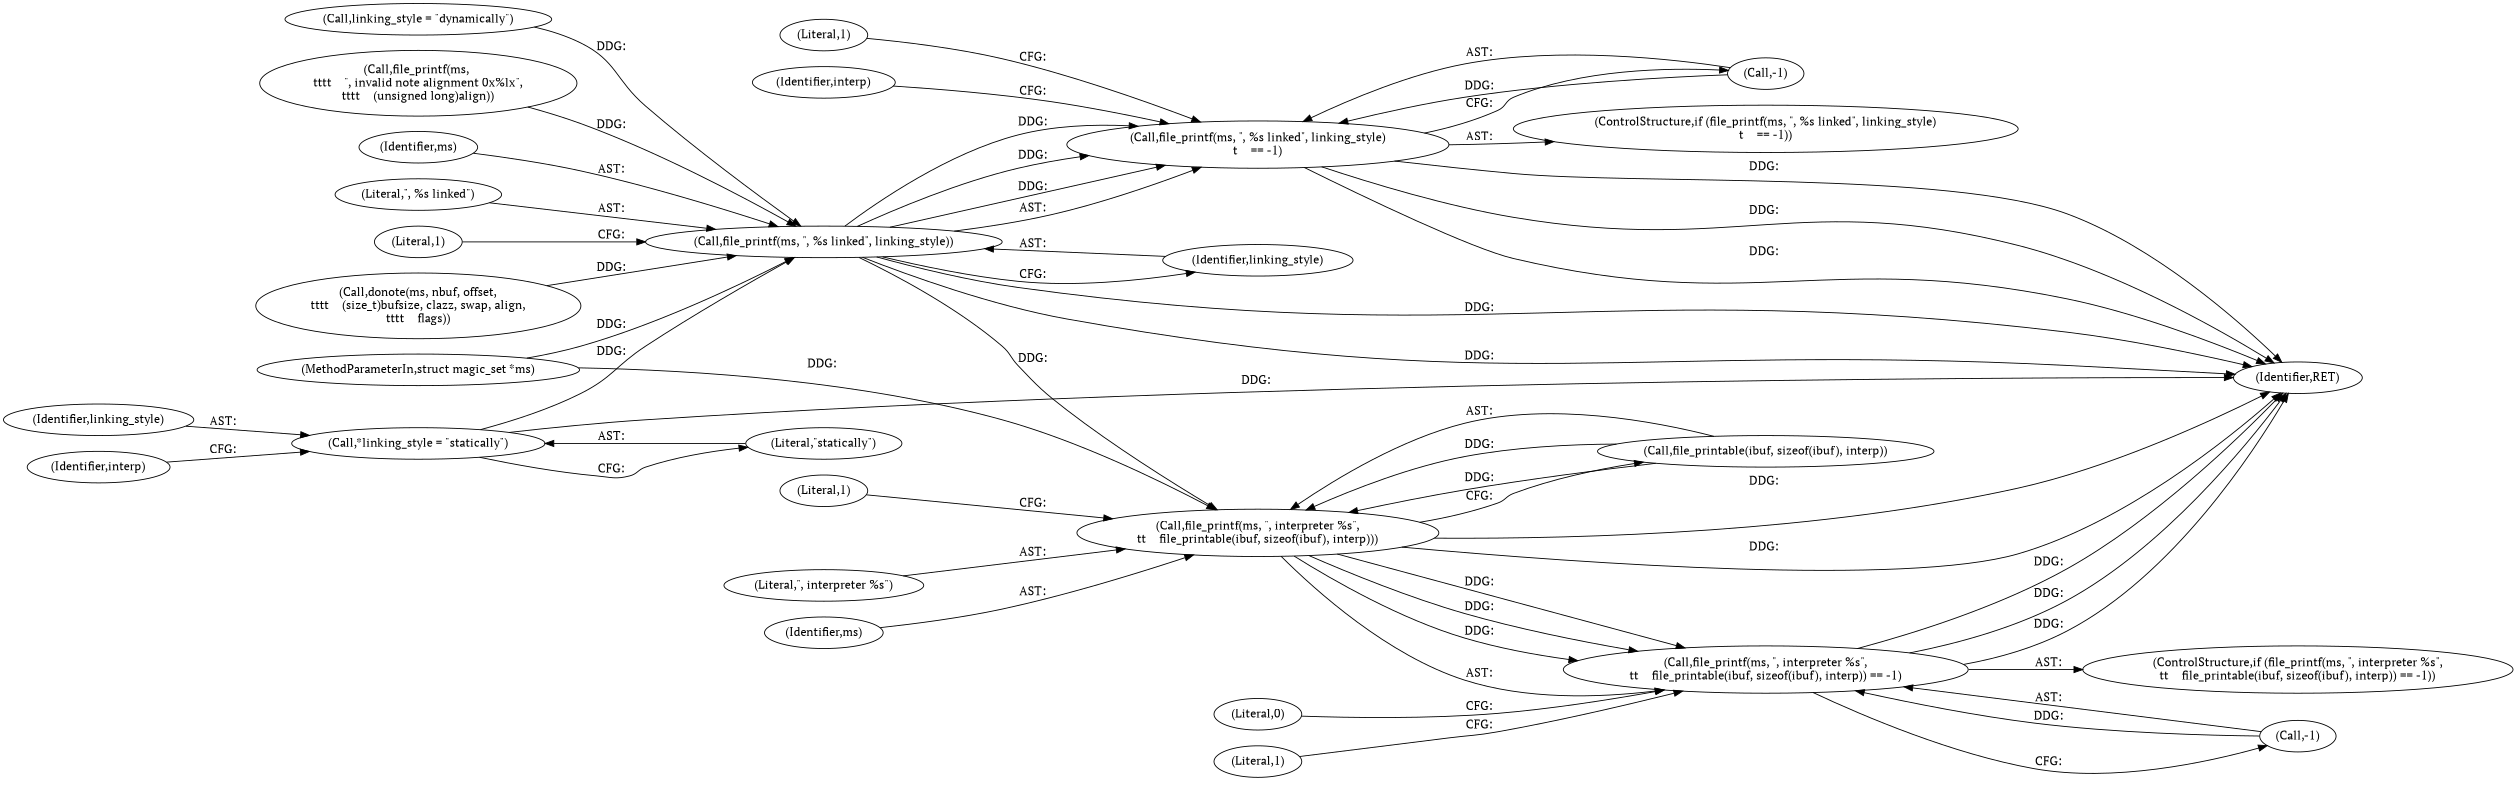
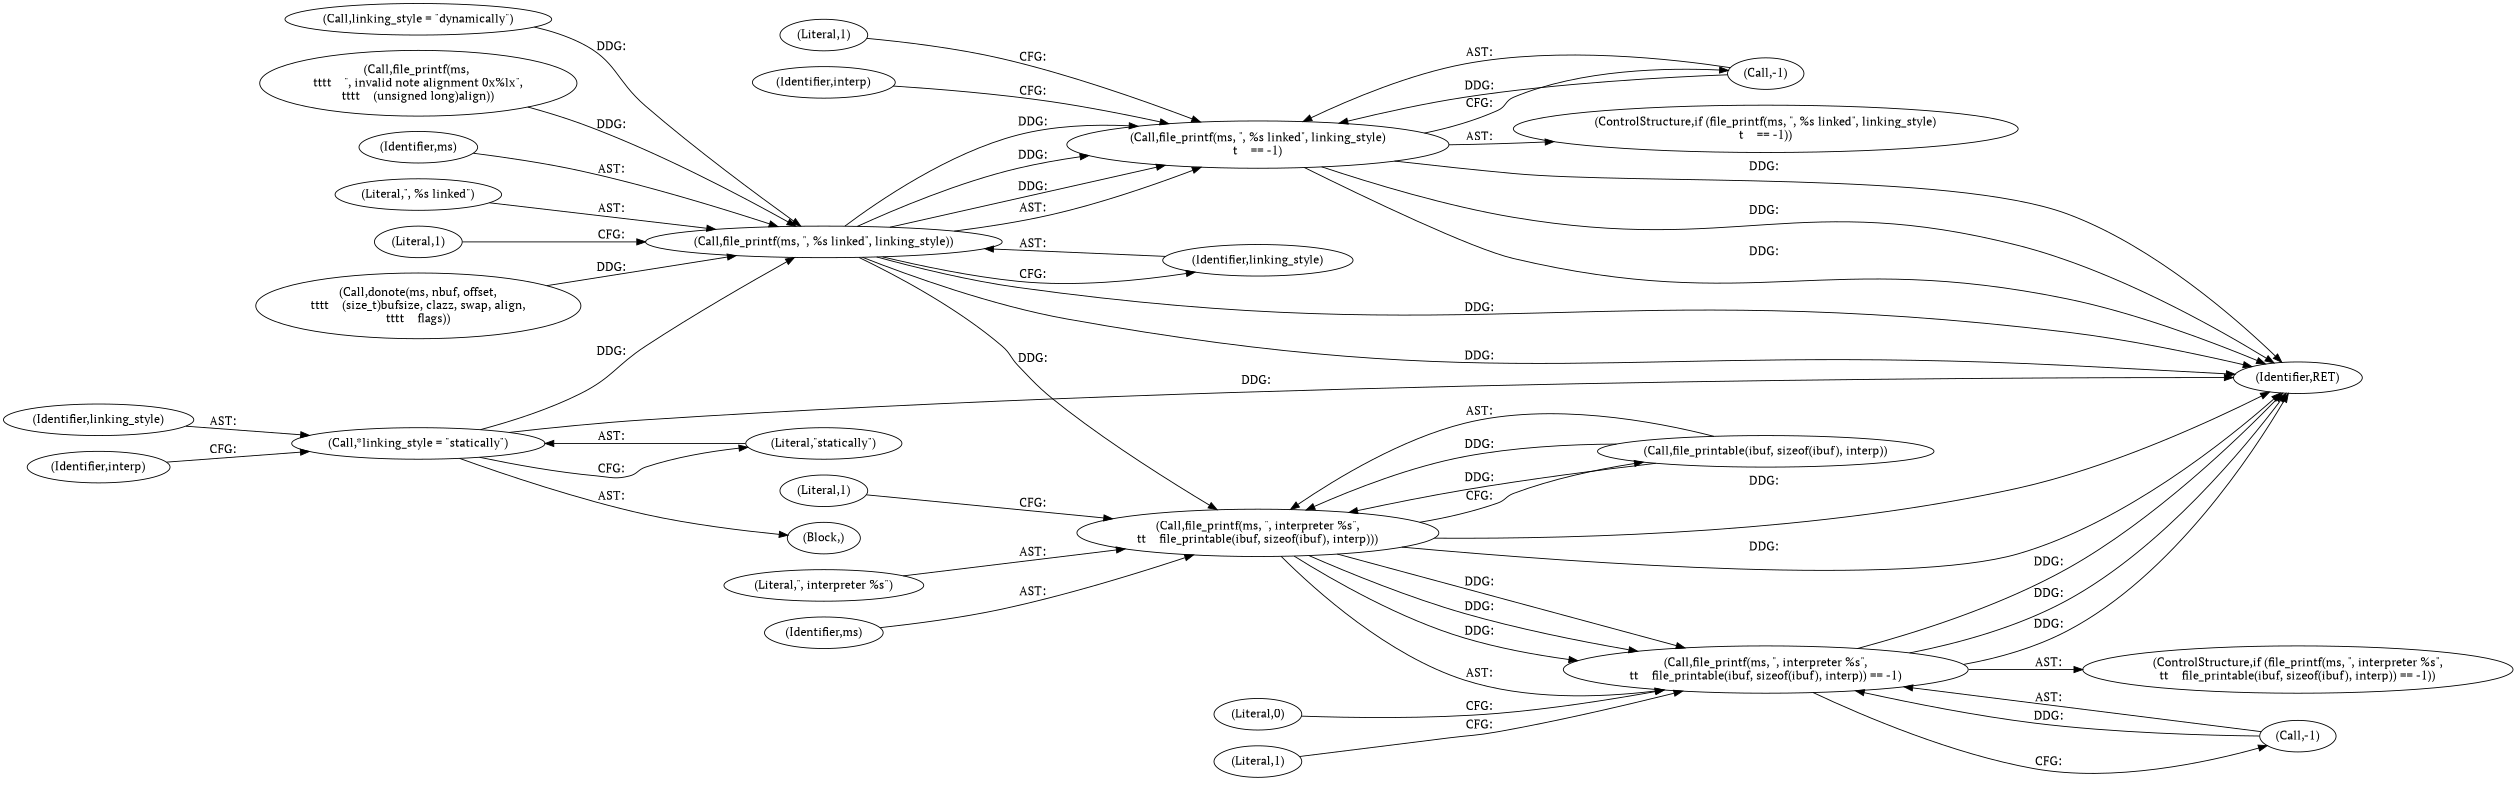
node "(MethodParameterIn,struct magic_set *ms)": removed
node "(Block,)": added
